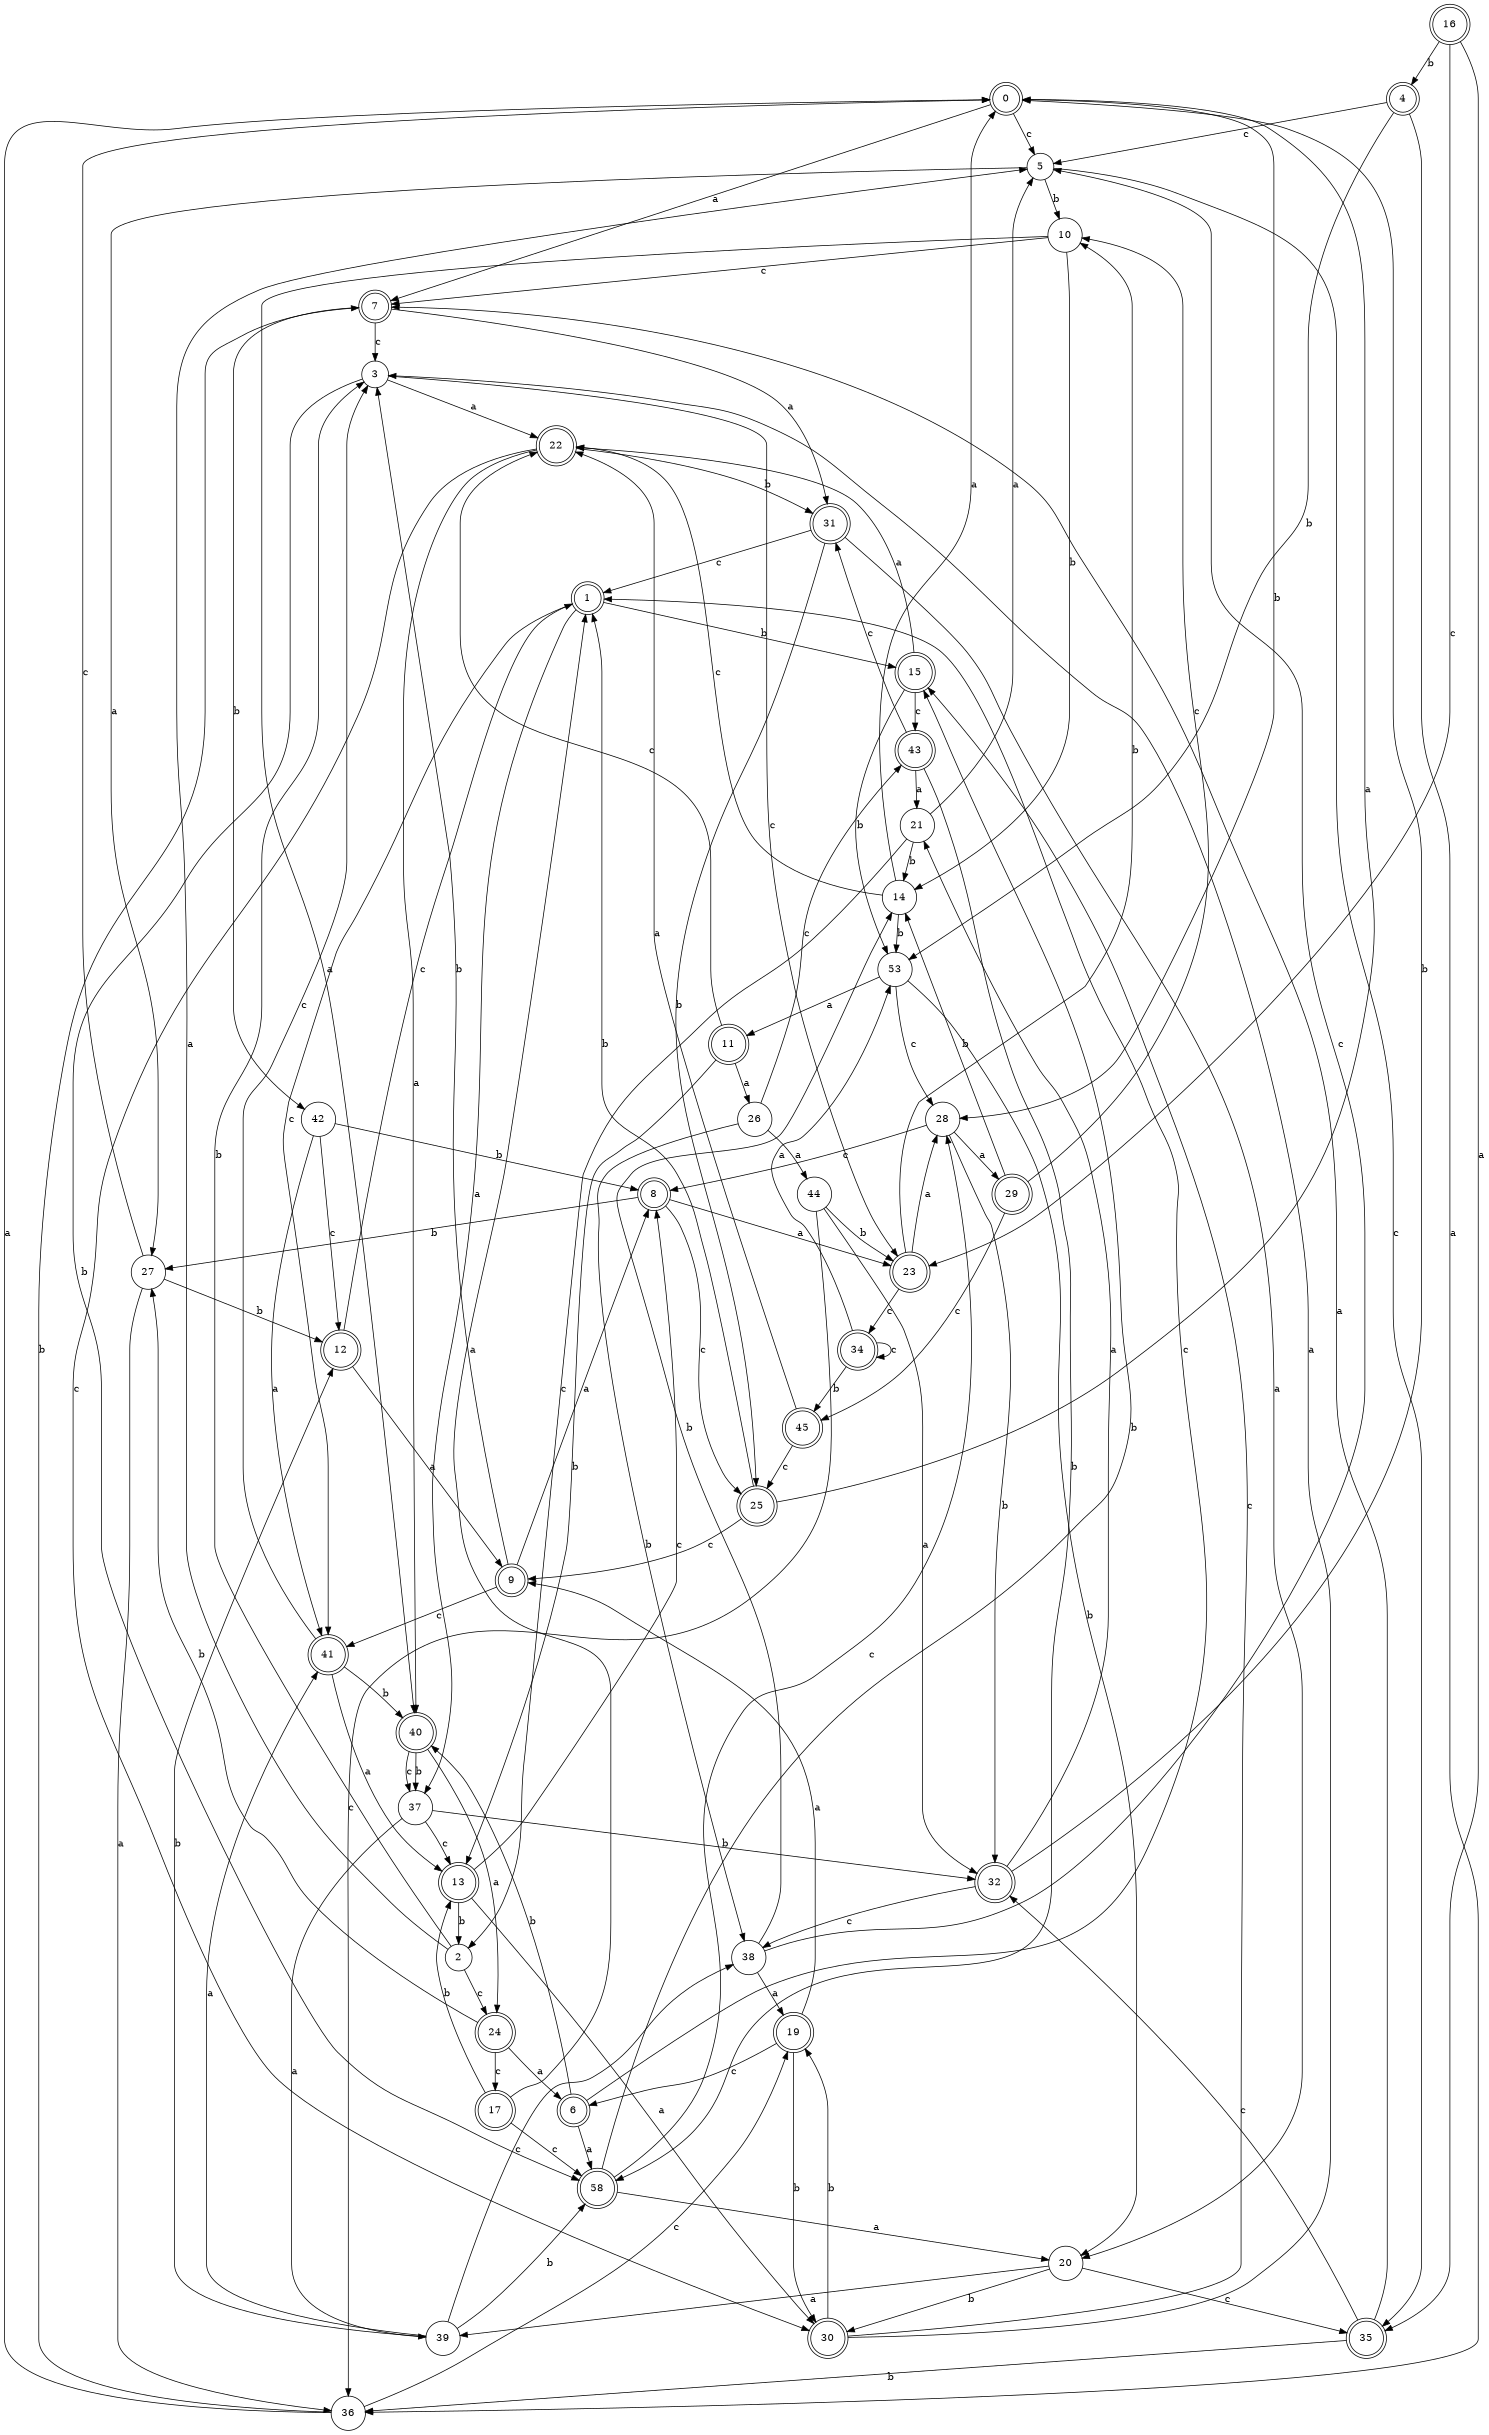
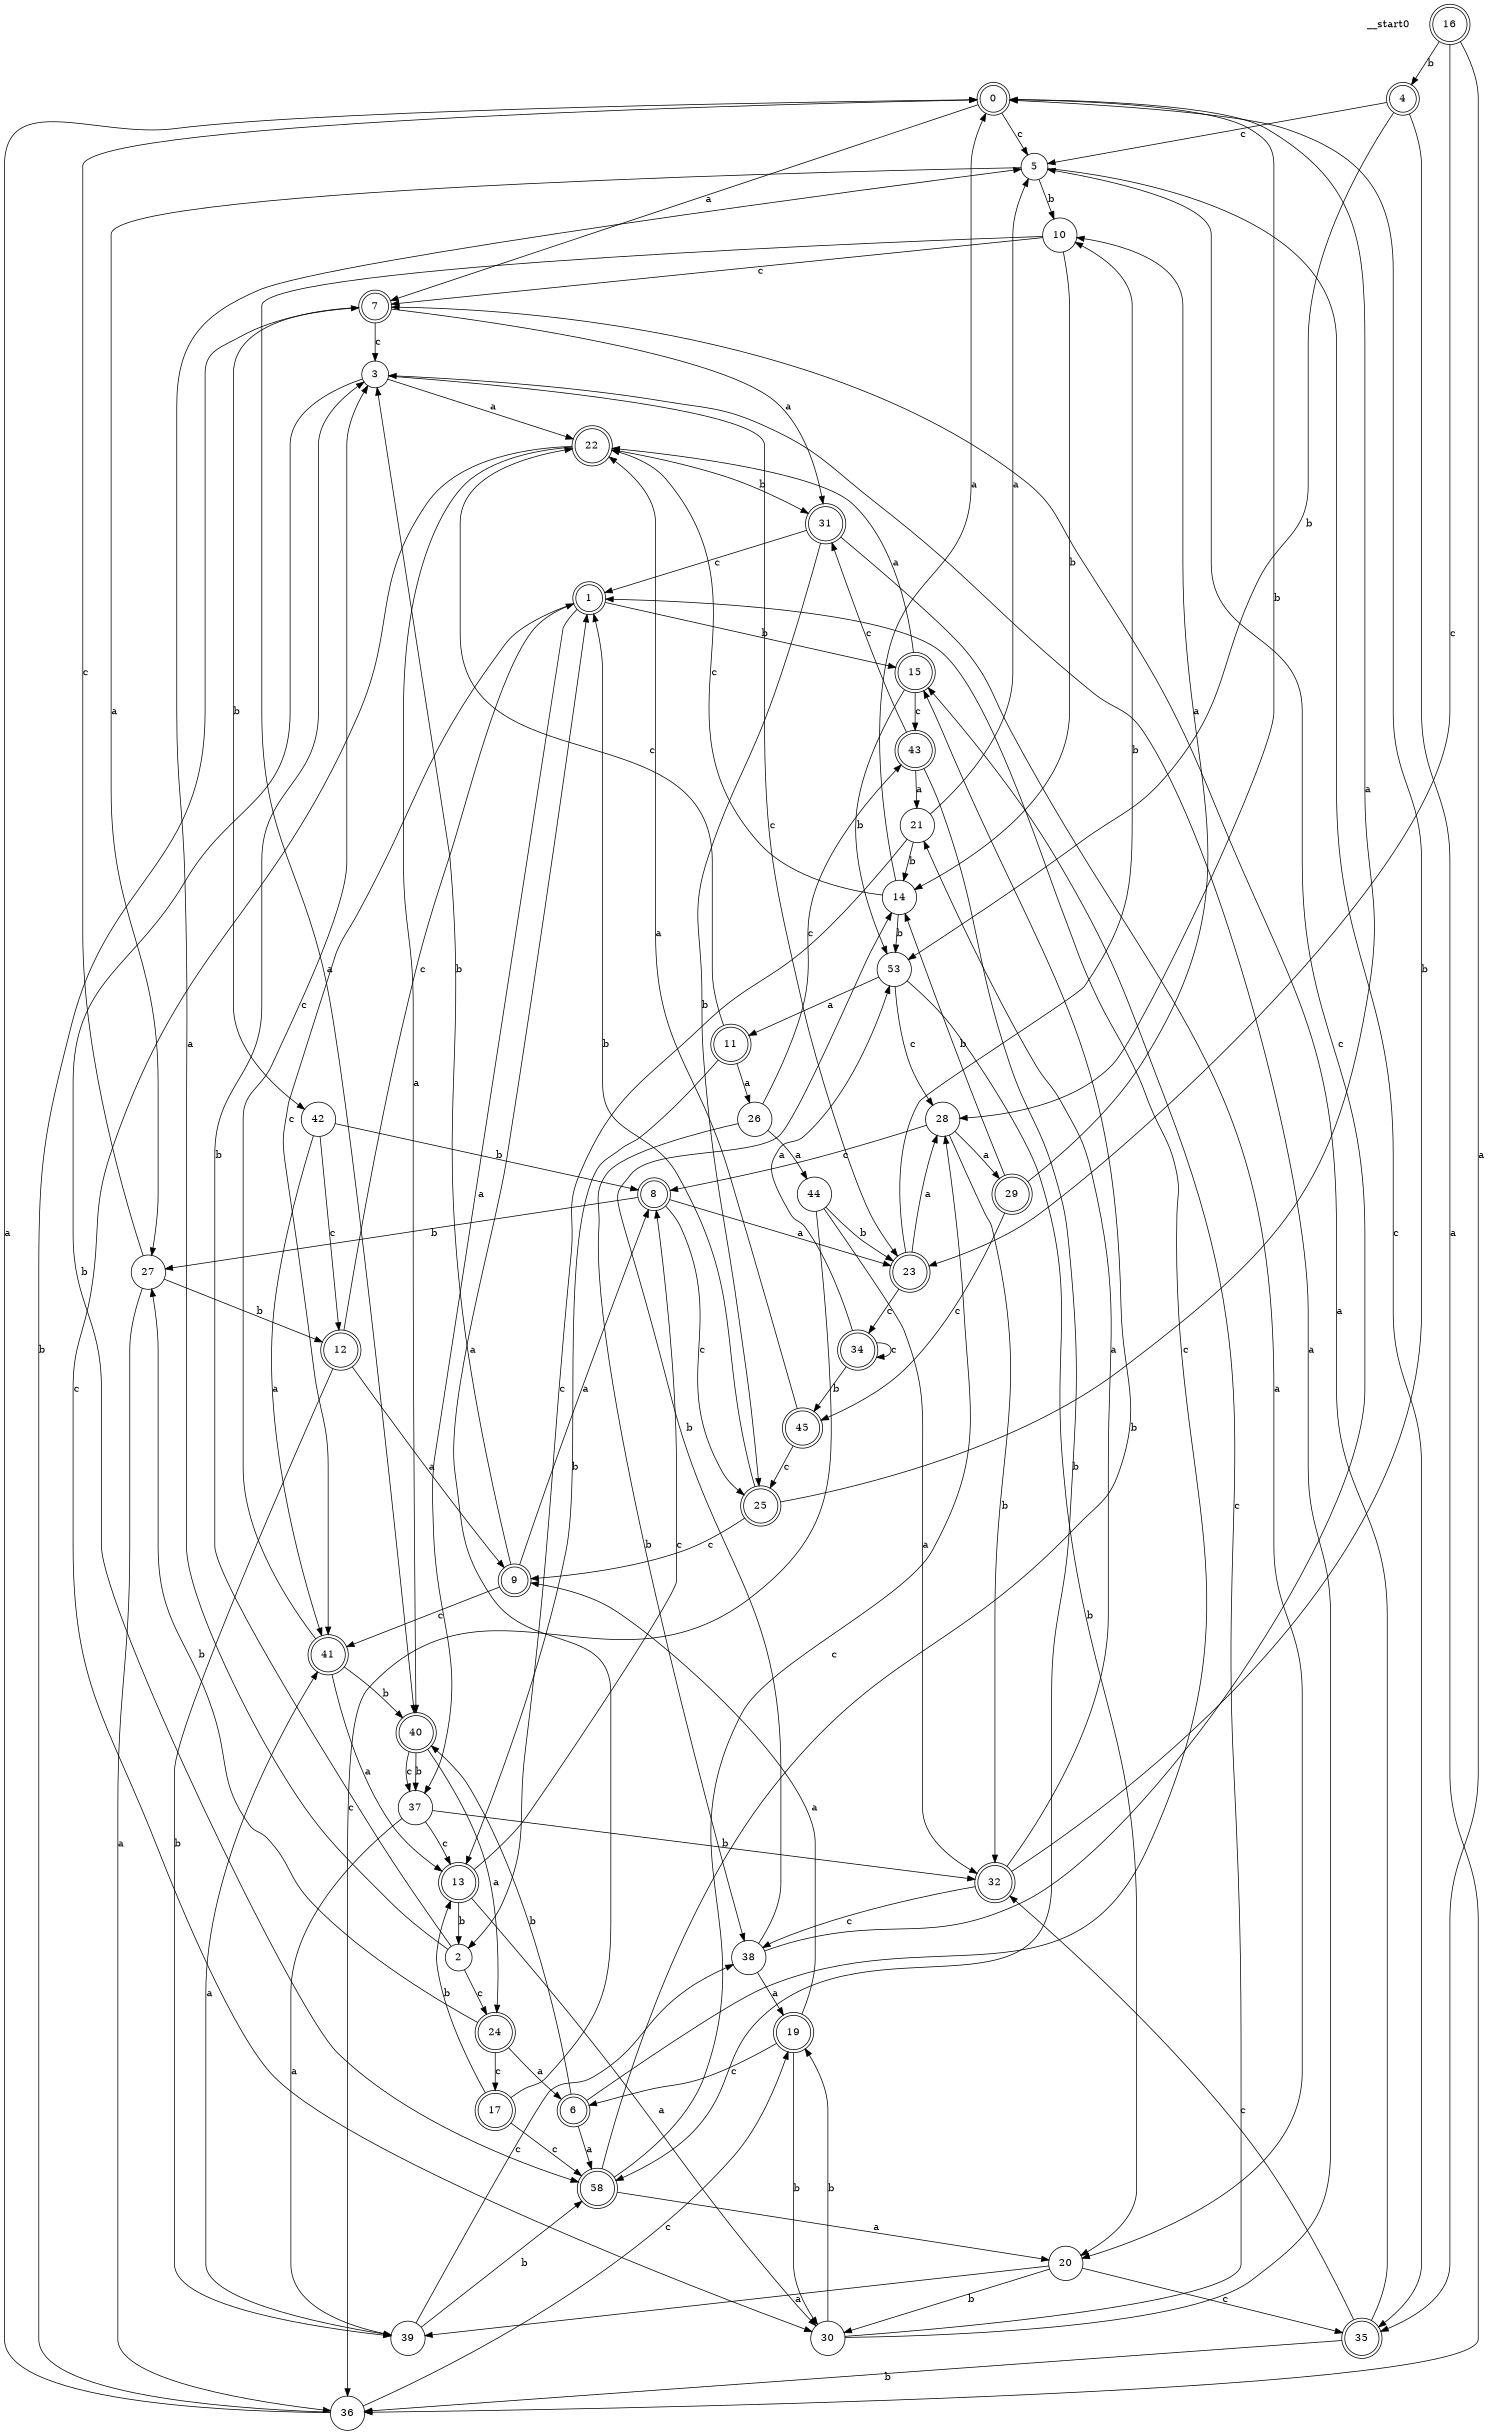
node "__start0": added
edge "29" -> "10": label "c" -> "a"
edge "39" -> "12": reversed
node "30": shape doublecircle -> circle
